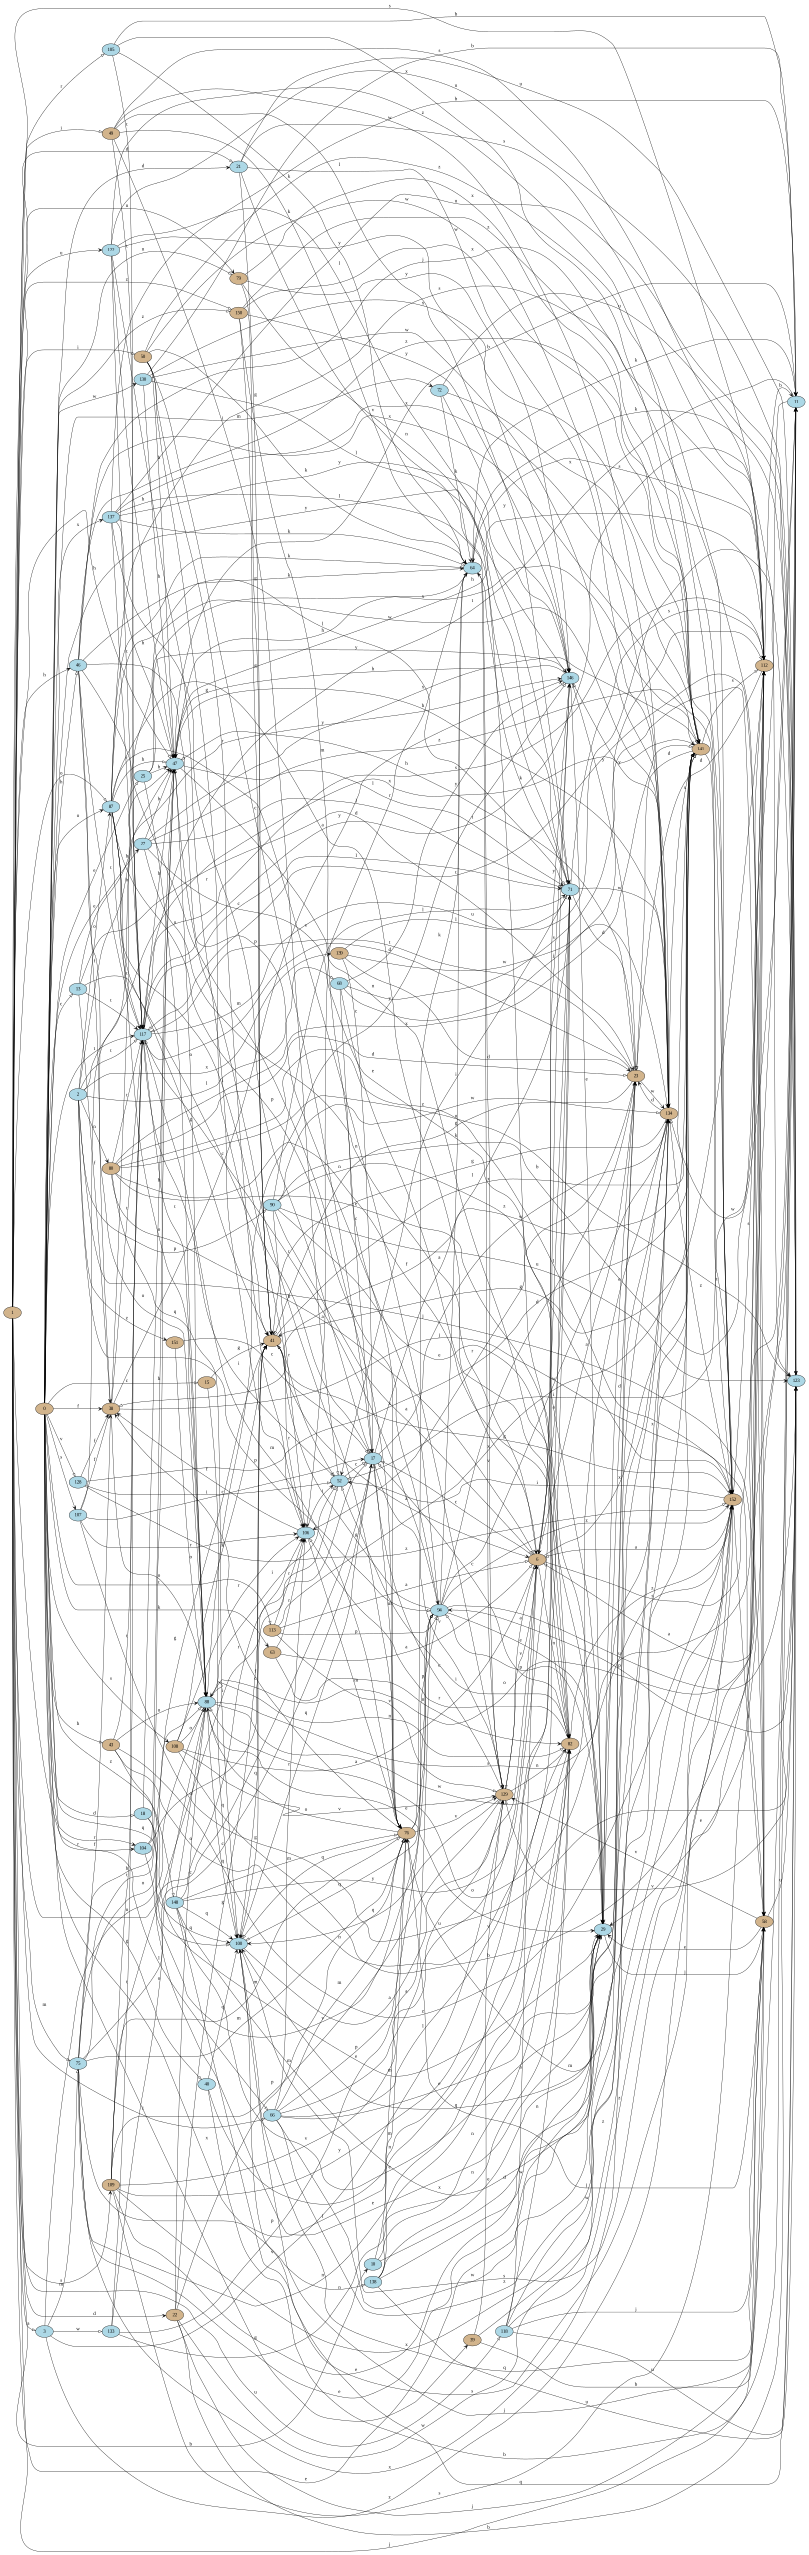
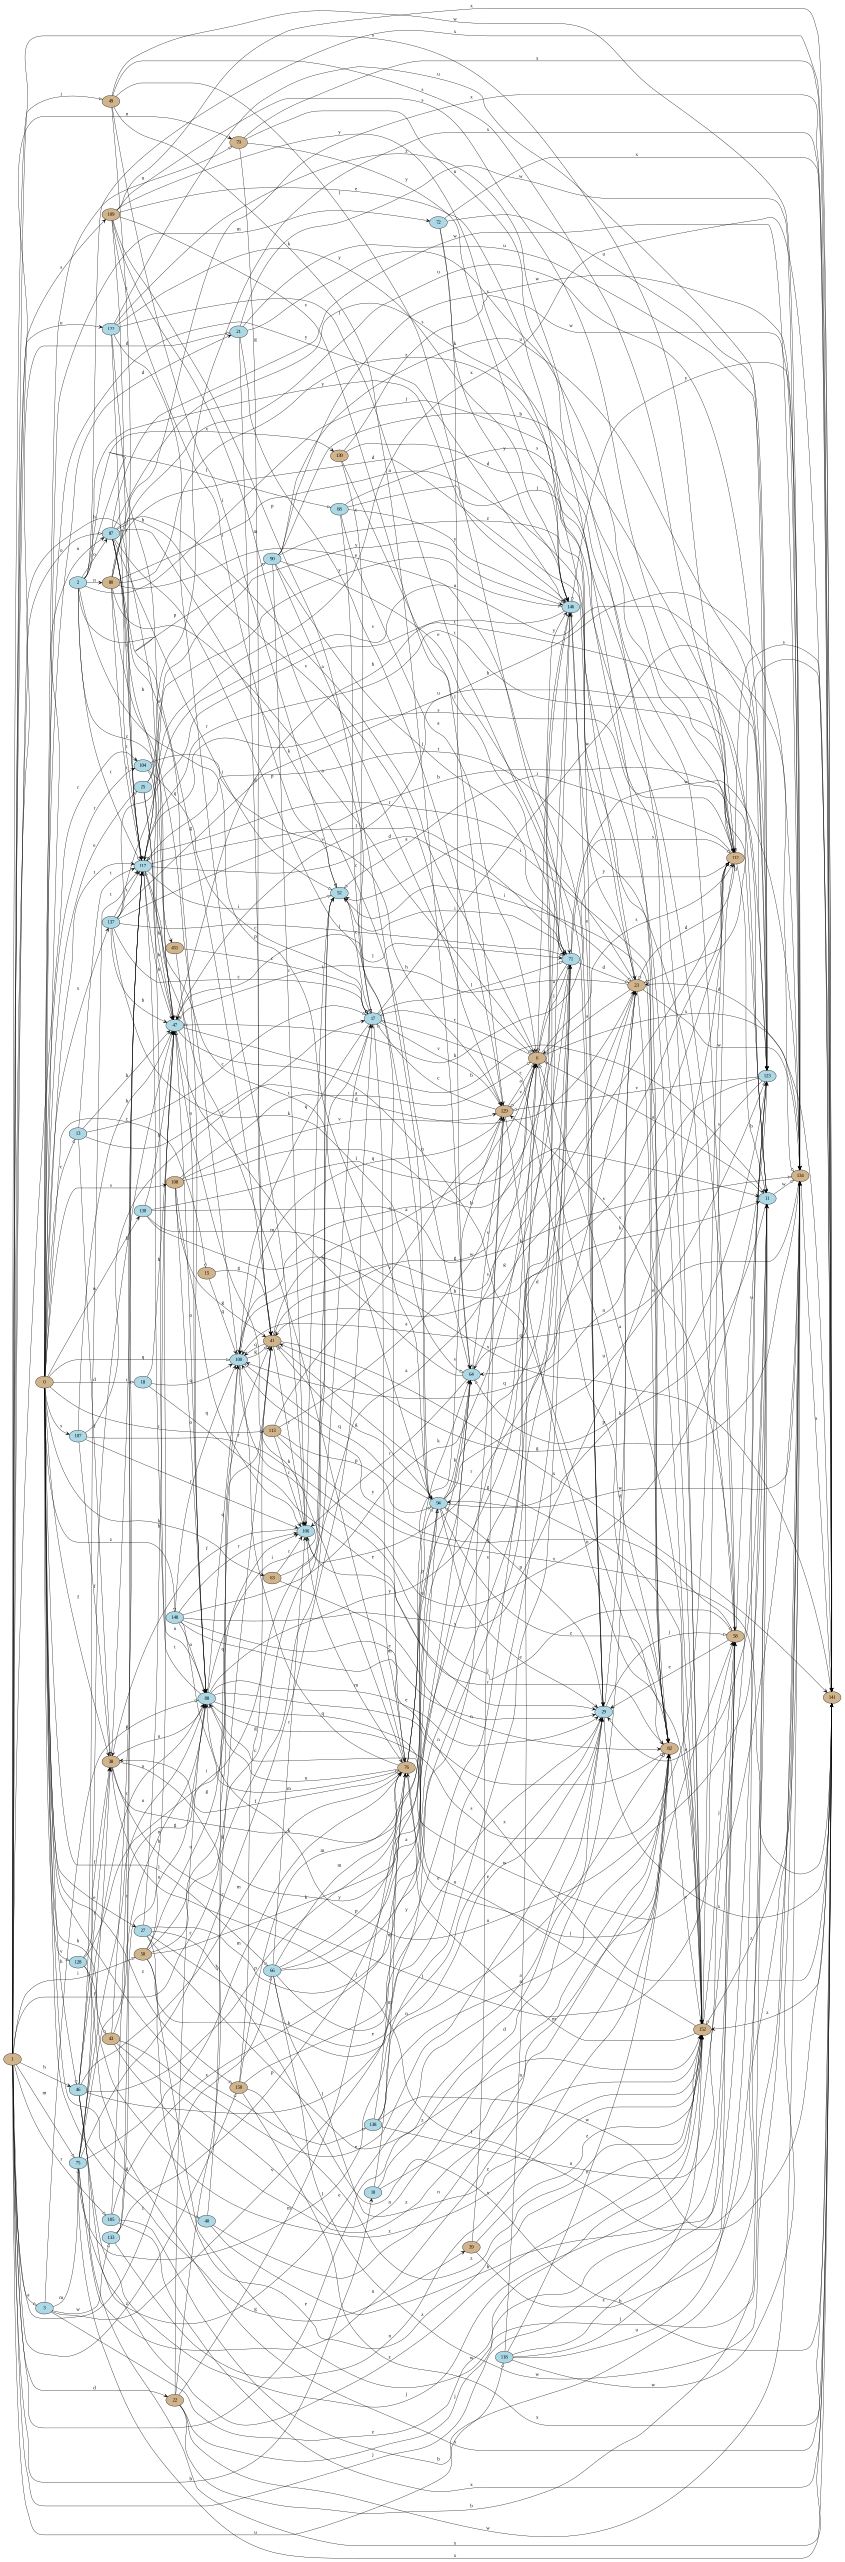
node "151": label "151" -> "451"
edge "23" -> "29": now "23" -> "82"
